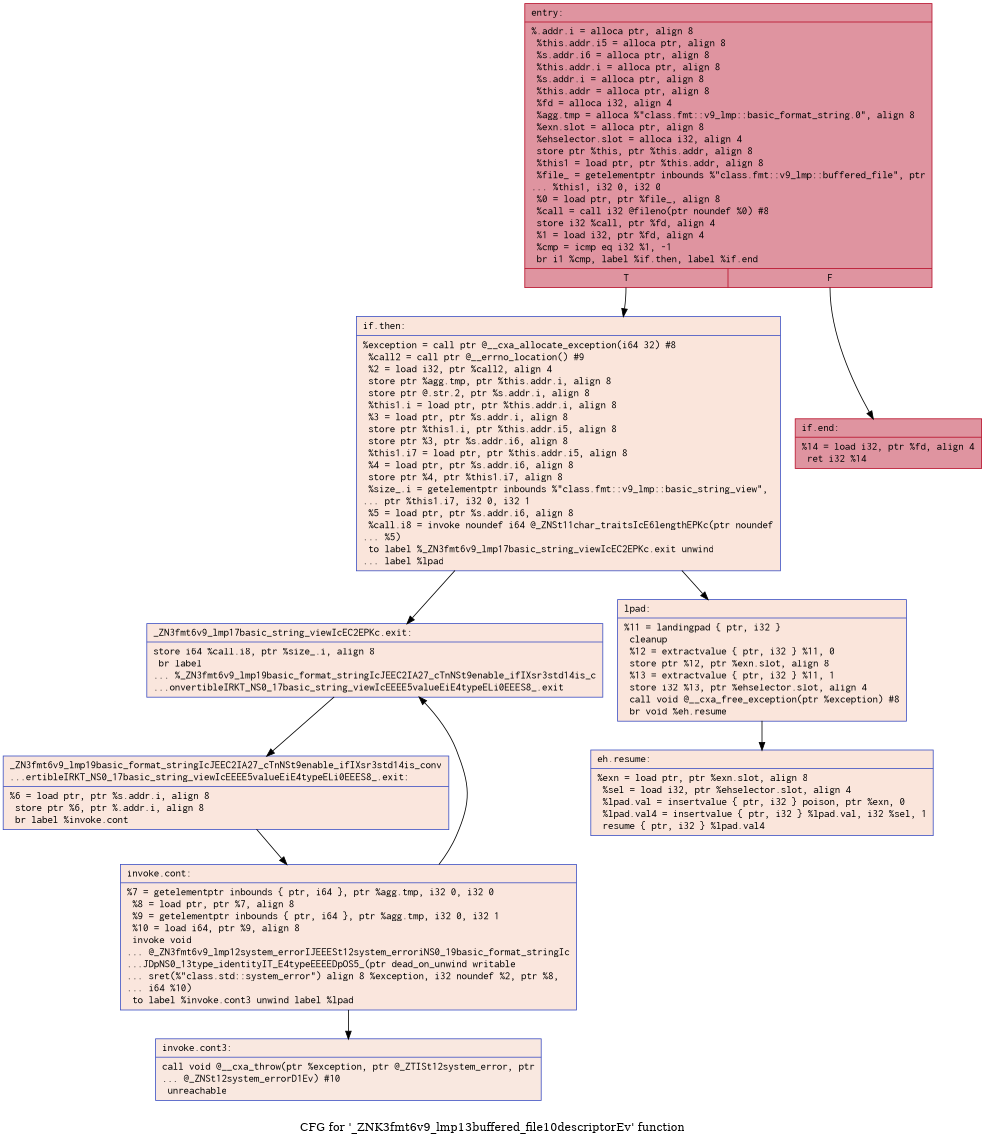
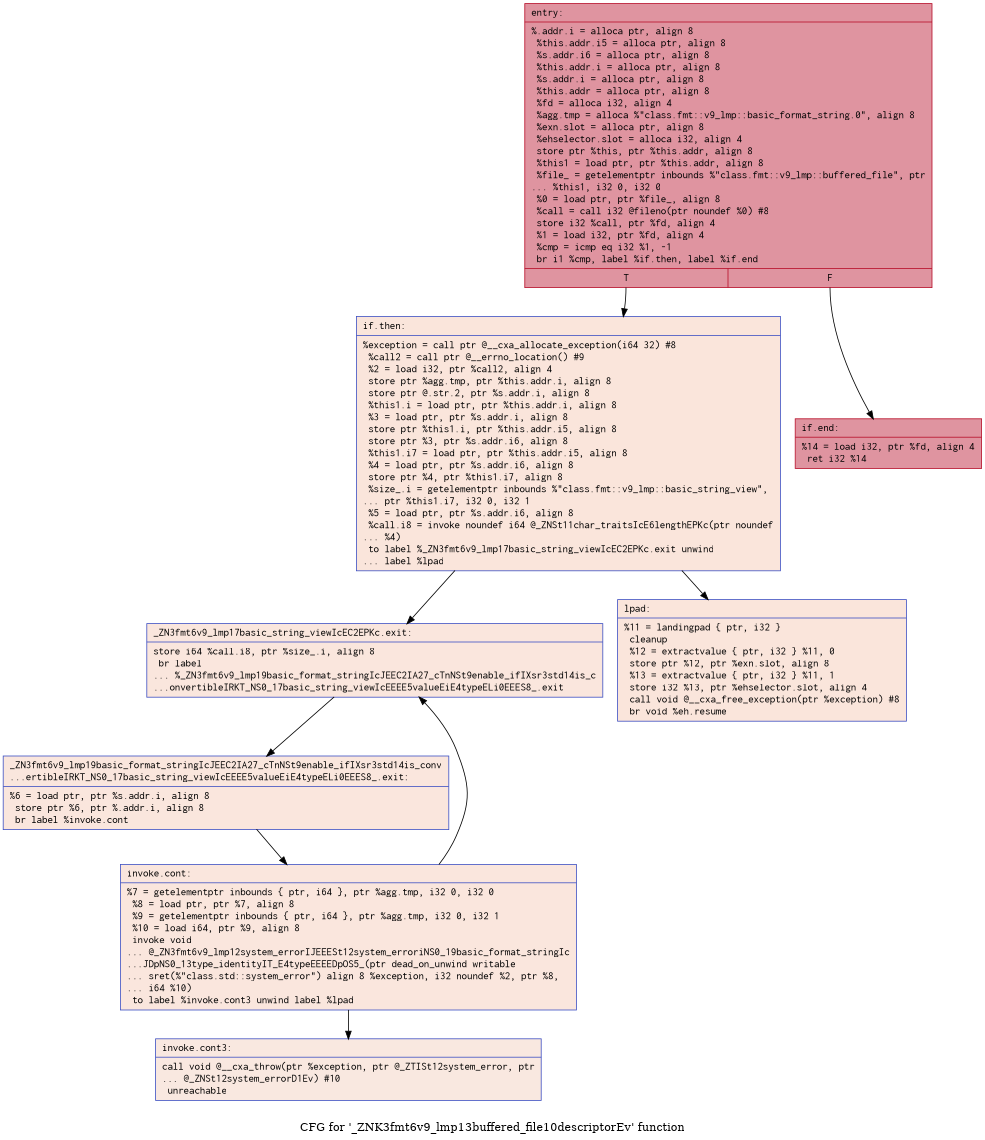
node "if.then:": text "... %5)" -> "... %4)"
node "eh.resume:": removed
